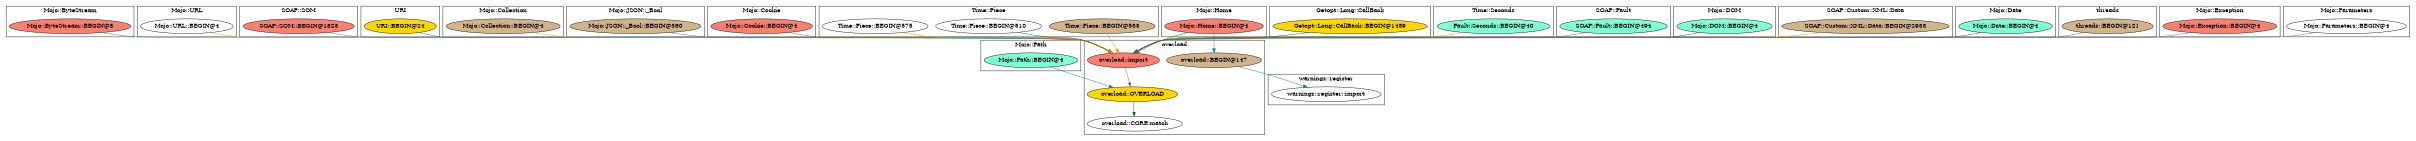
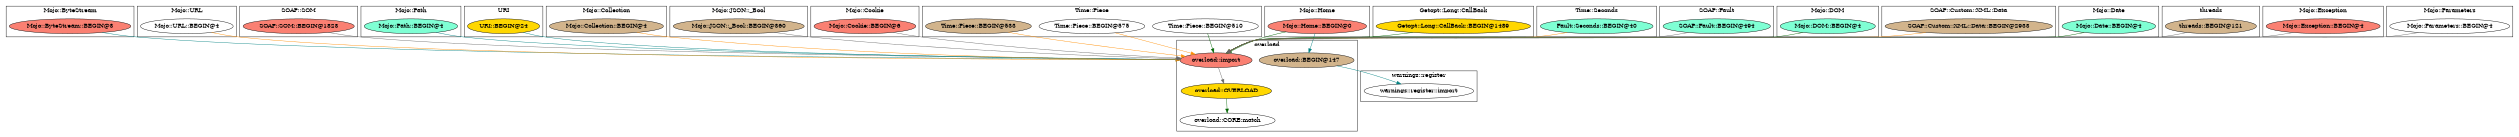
node "Mojo::Cookie::BEGIN@4": label "Mojo::Cookie::BEGIN@4" -> "Mojo::Cookie::BEGIN@6"
node "Mojo::Home::BEGIN@4": label "Mojo::Home::BEGIN@4" -> "Mojo::Home::BEGIN@0"
edge "Mojo::Path::BEGIN@4" -> "overload::OVERLOAD": now "Mojo::Path::BEGIN@4" -> "overload::import"
